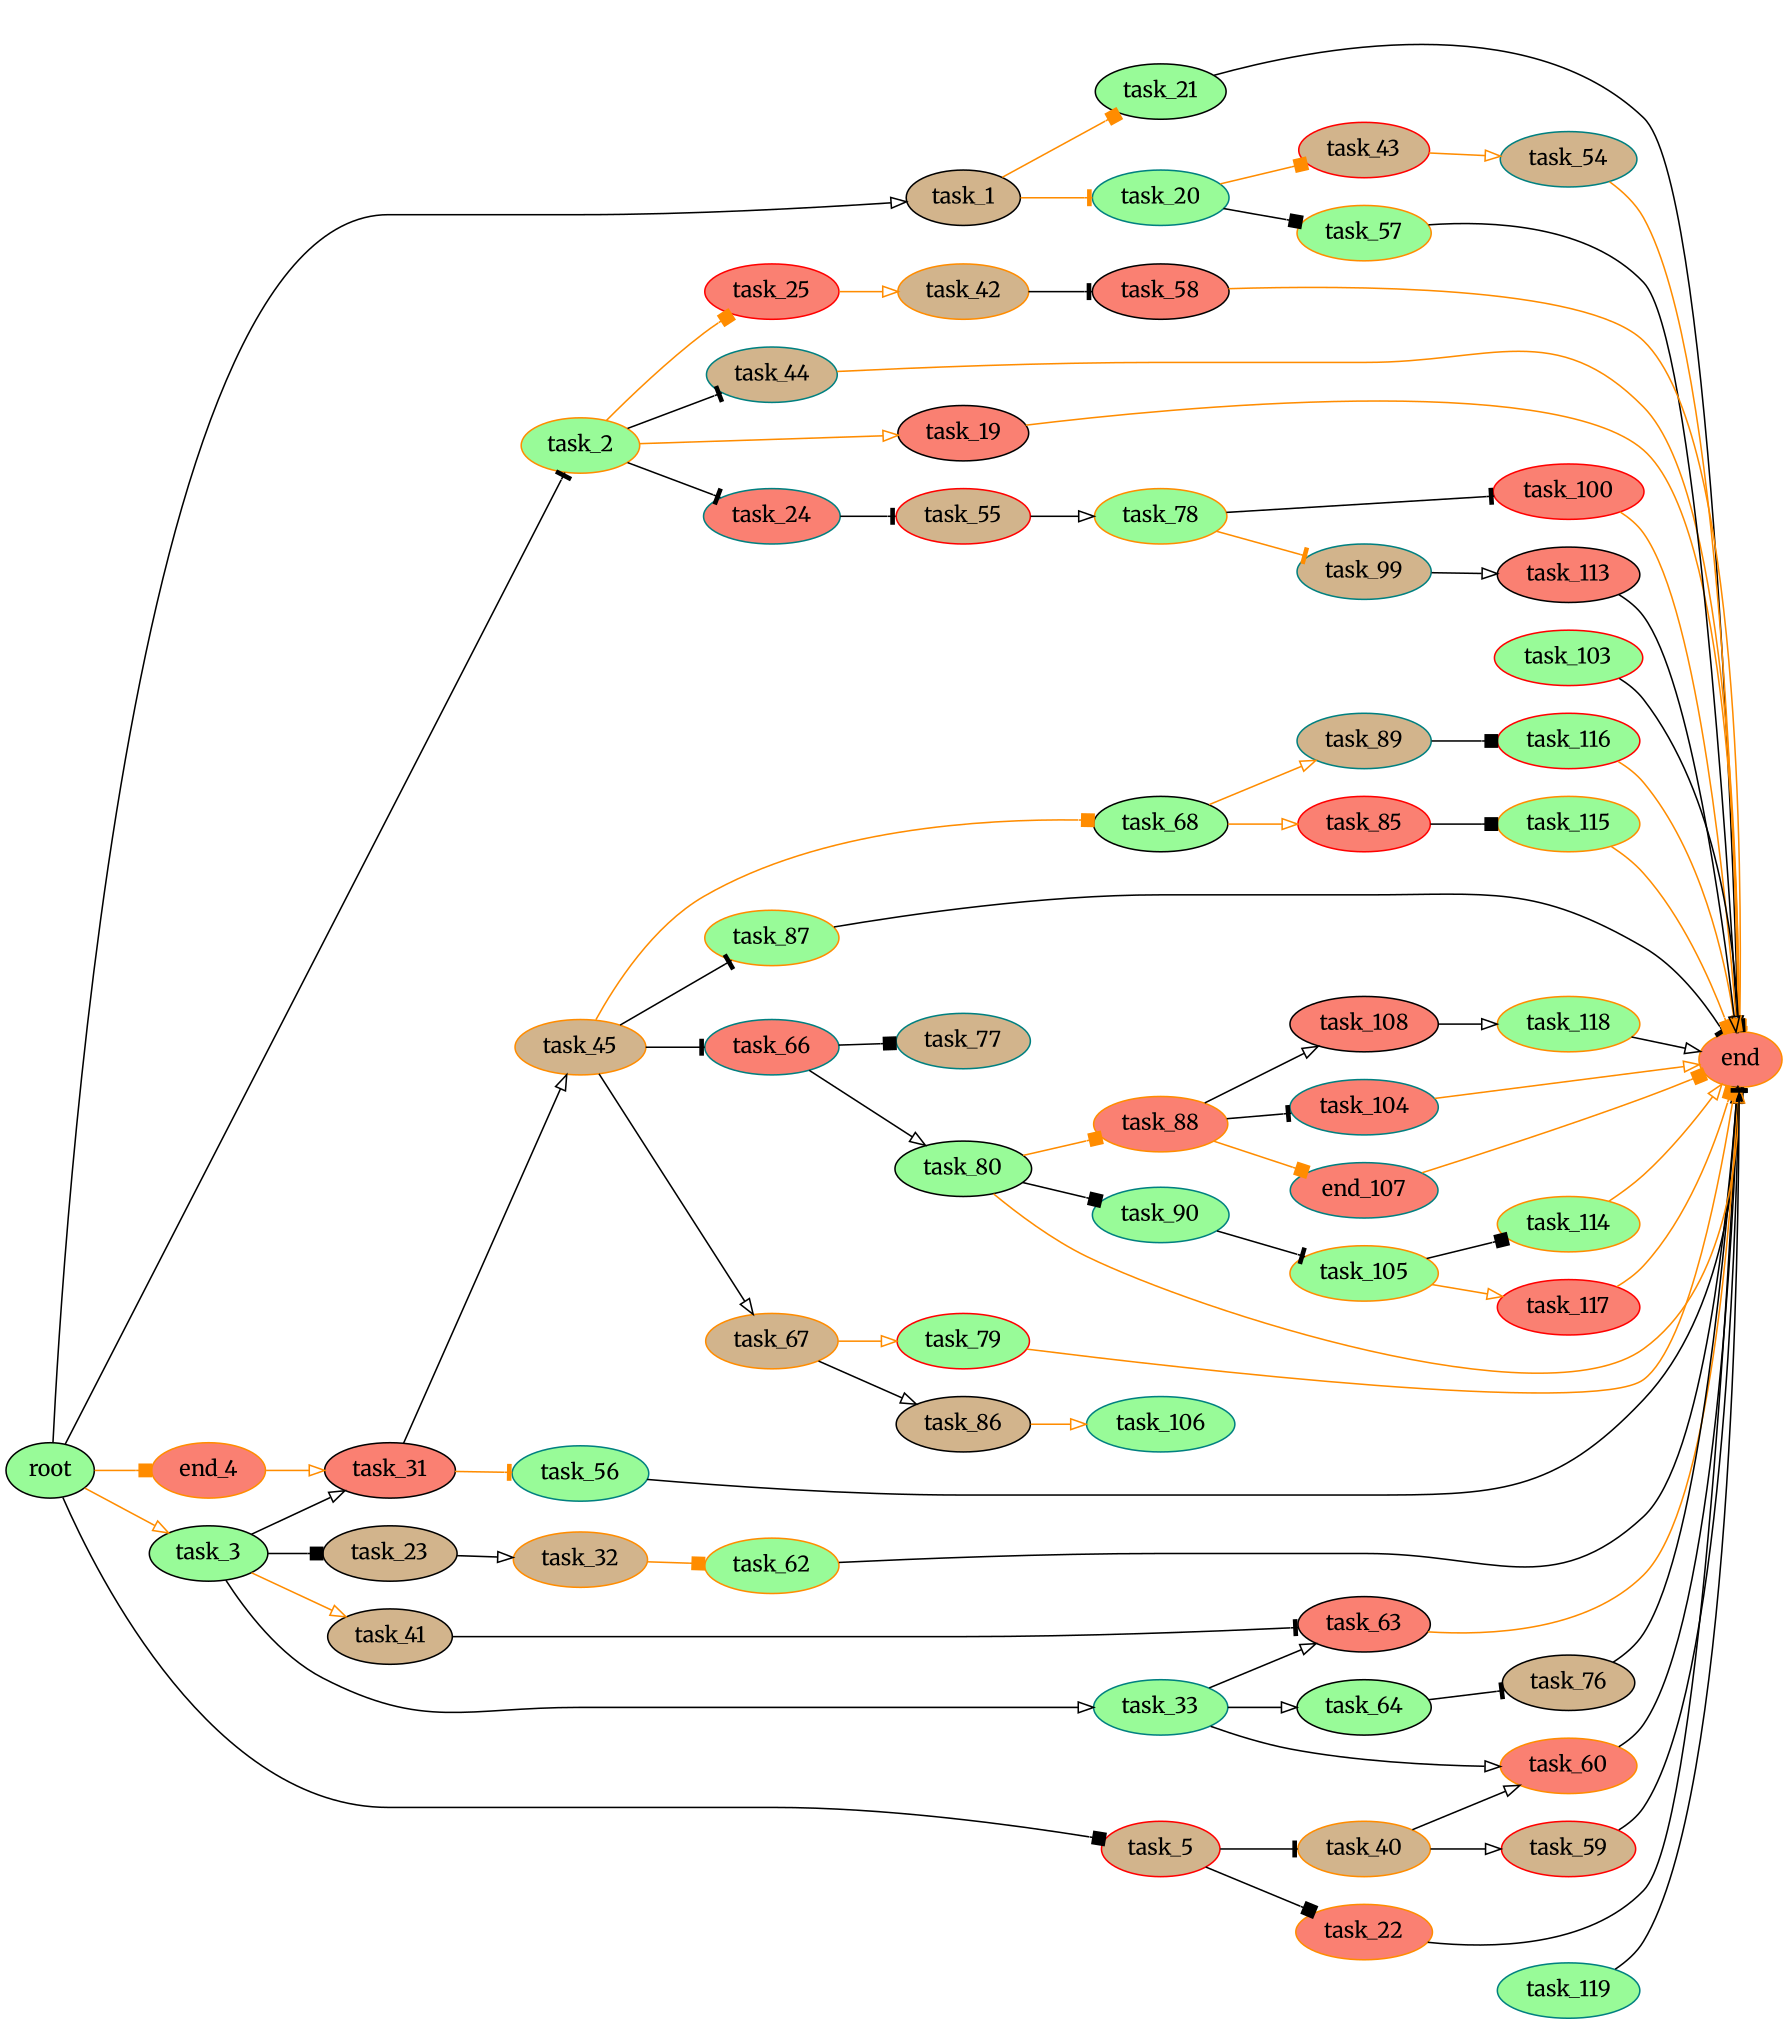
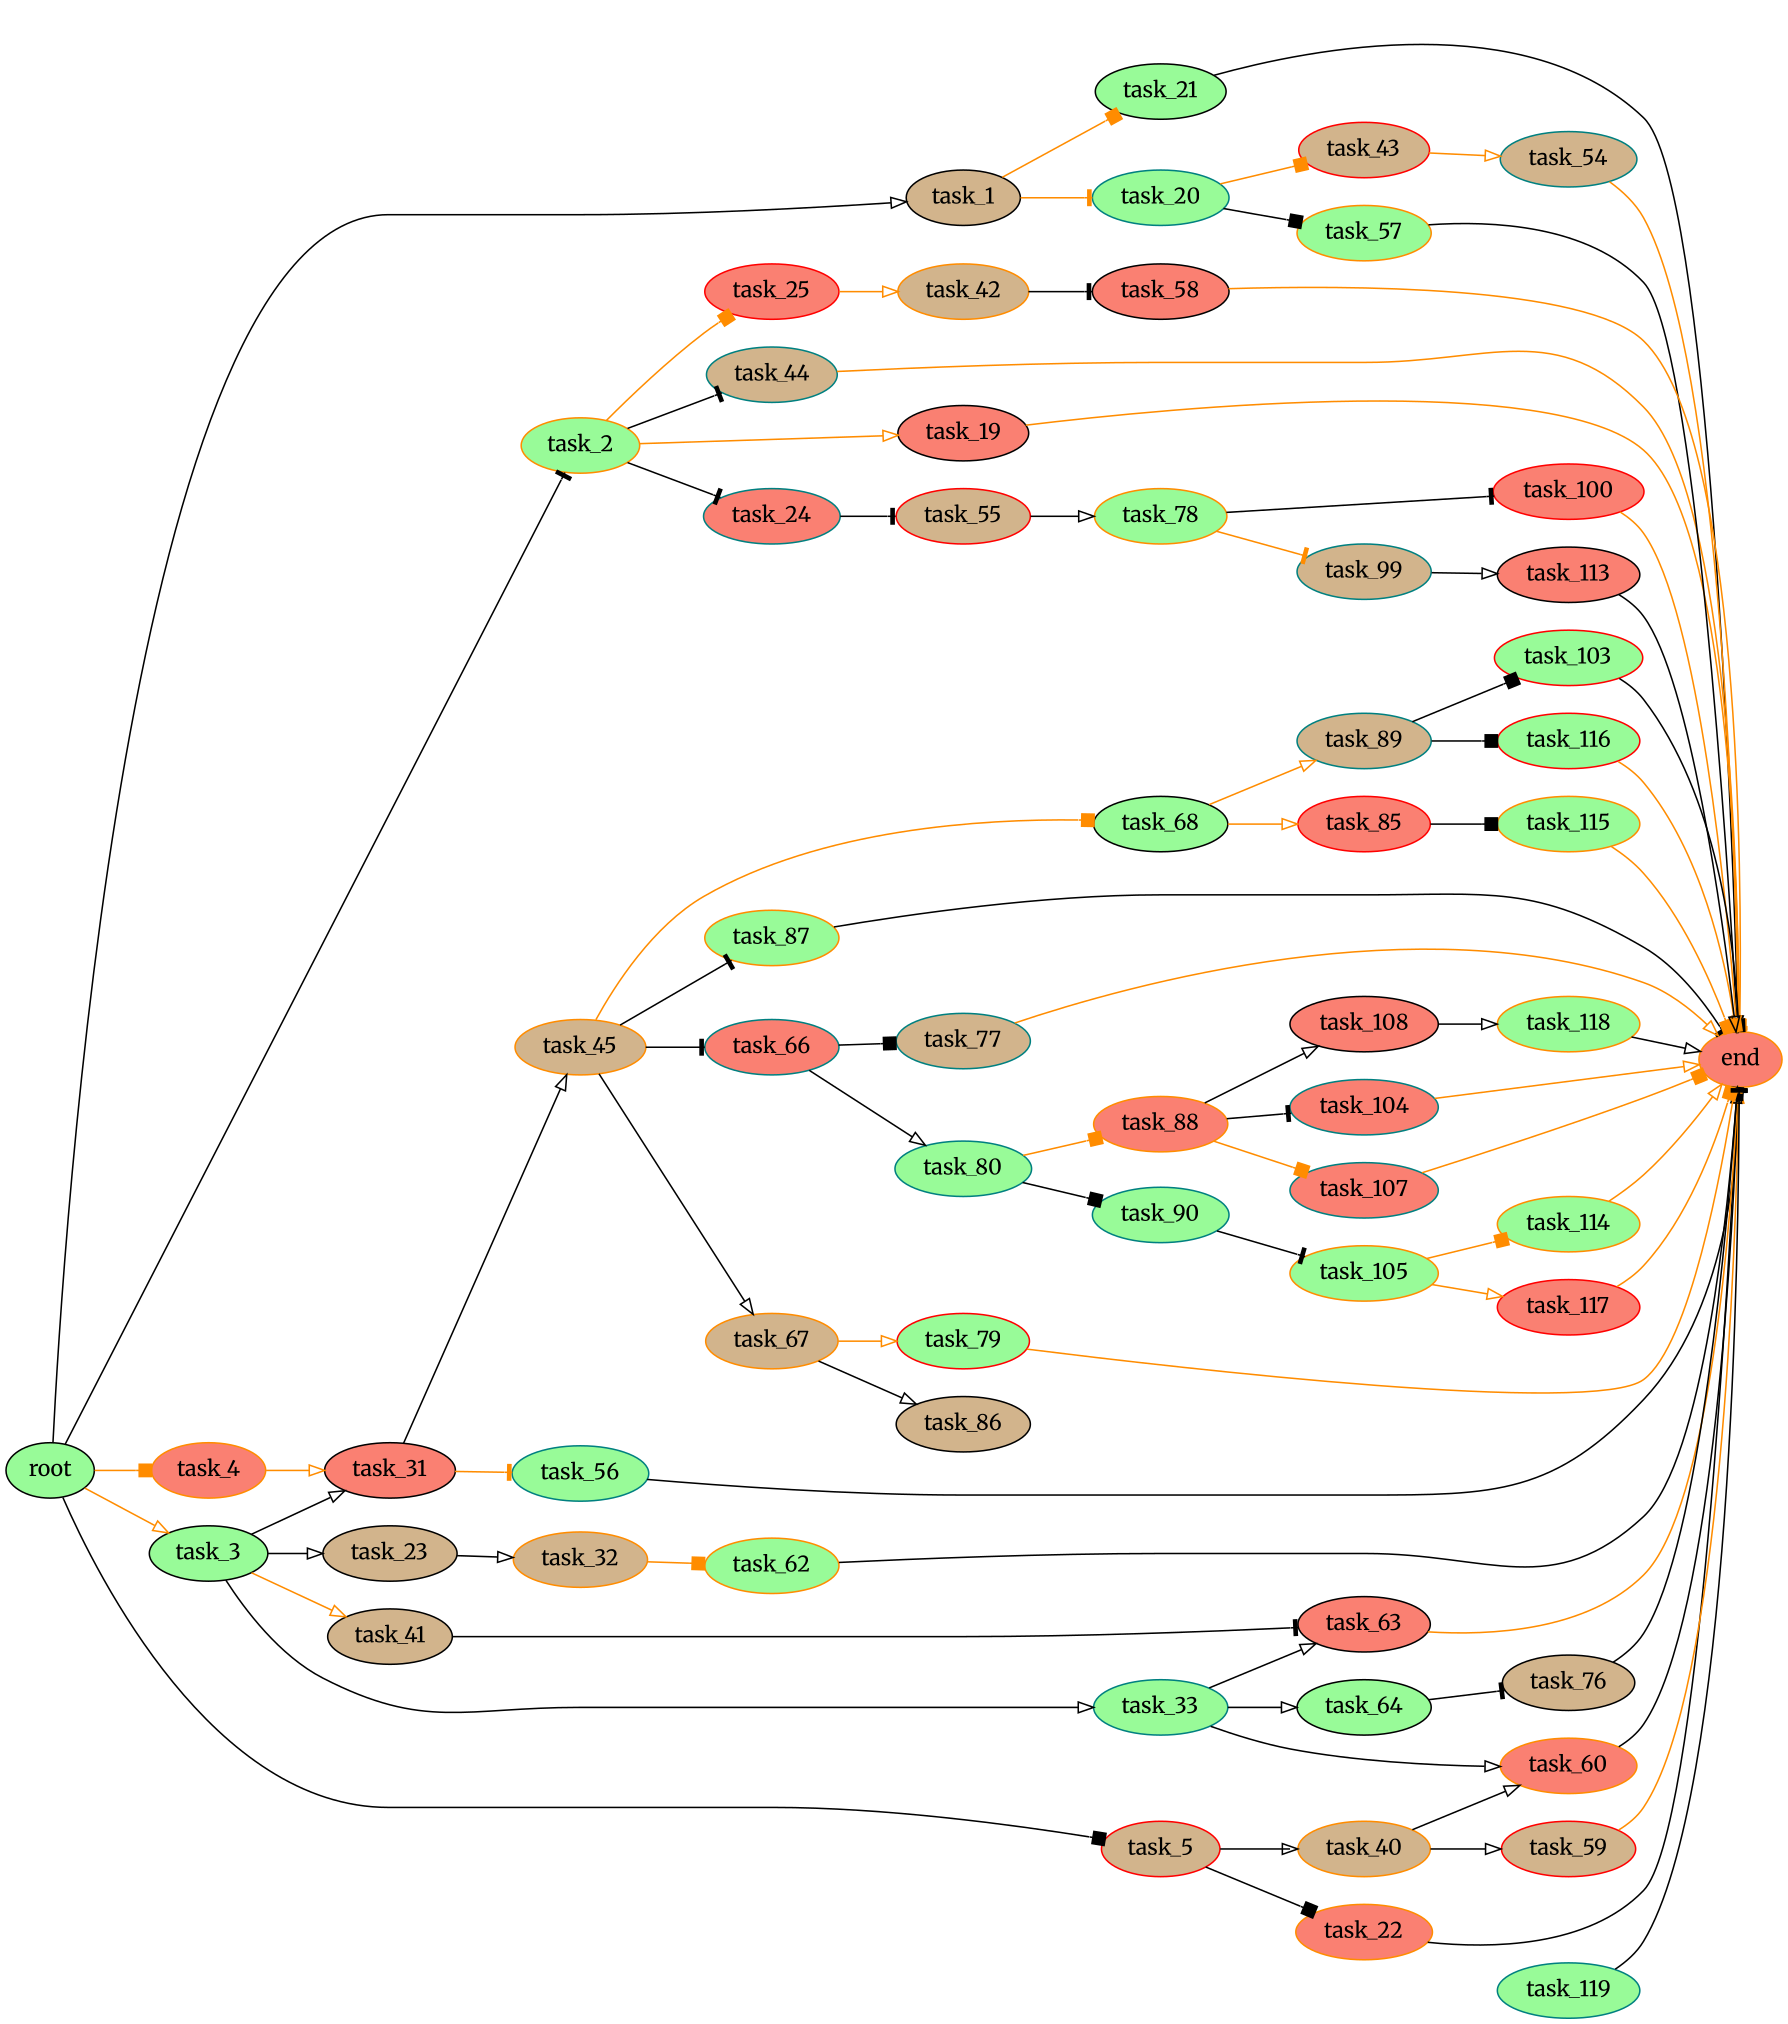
edge "task_89" -> "task_103": added
node "task_80": color black -> teal
node "end_107": label "end_107" -> "task_107"
edge "task_105" -> "task_114": color black -> darkorange
edge "task_80" -> "end": now "task_77" -> "end"
node "task_106": removed
node "end_4": label "end_4" -> "task_4"
edge "task_59" -> "end": color black -> darkorange
edge "task_3" -> "task_23": arrowhead box -> onormal
edge "task_5" -> "task_40": arrowhead tee -> onormal
